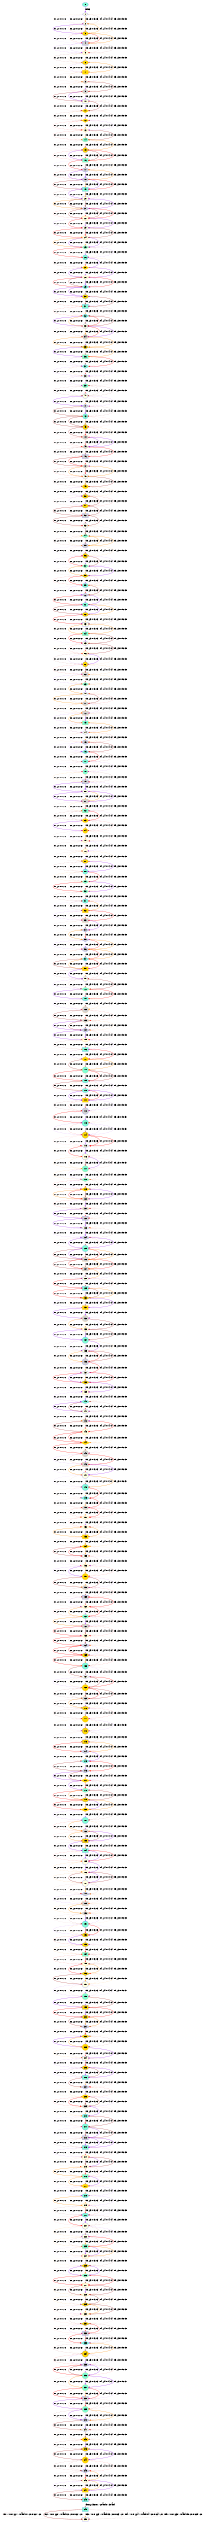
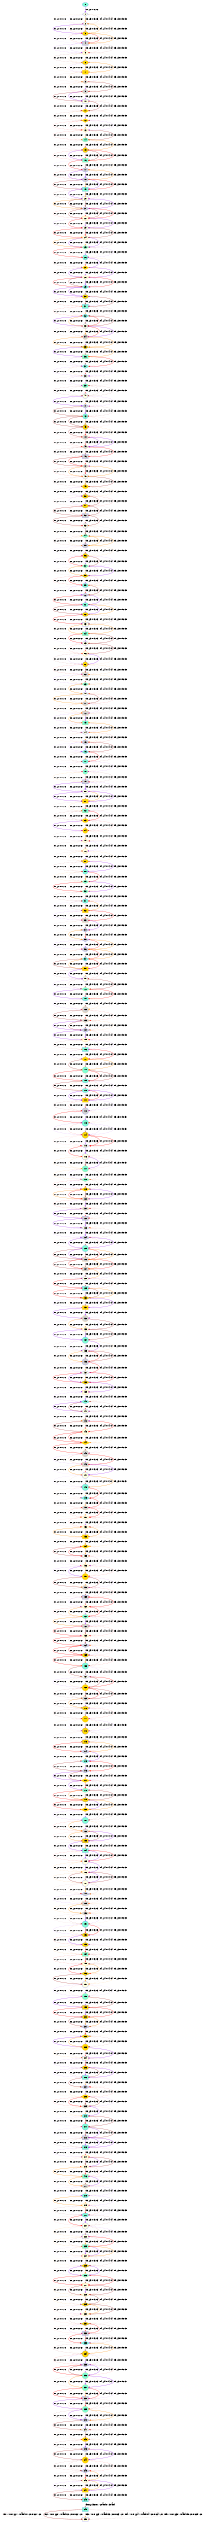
edge "0" -> "1": label "select " -> " x2 , y2 + z2, c2 "
node "81": fillcolor lightgrey -> gold
node "216": label "216" -> "416"
node "217": fillcolor gold -> lightgrey
node "243": fillcolor gold -> lightgrey
